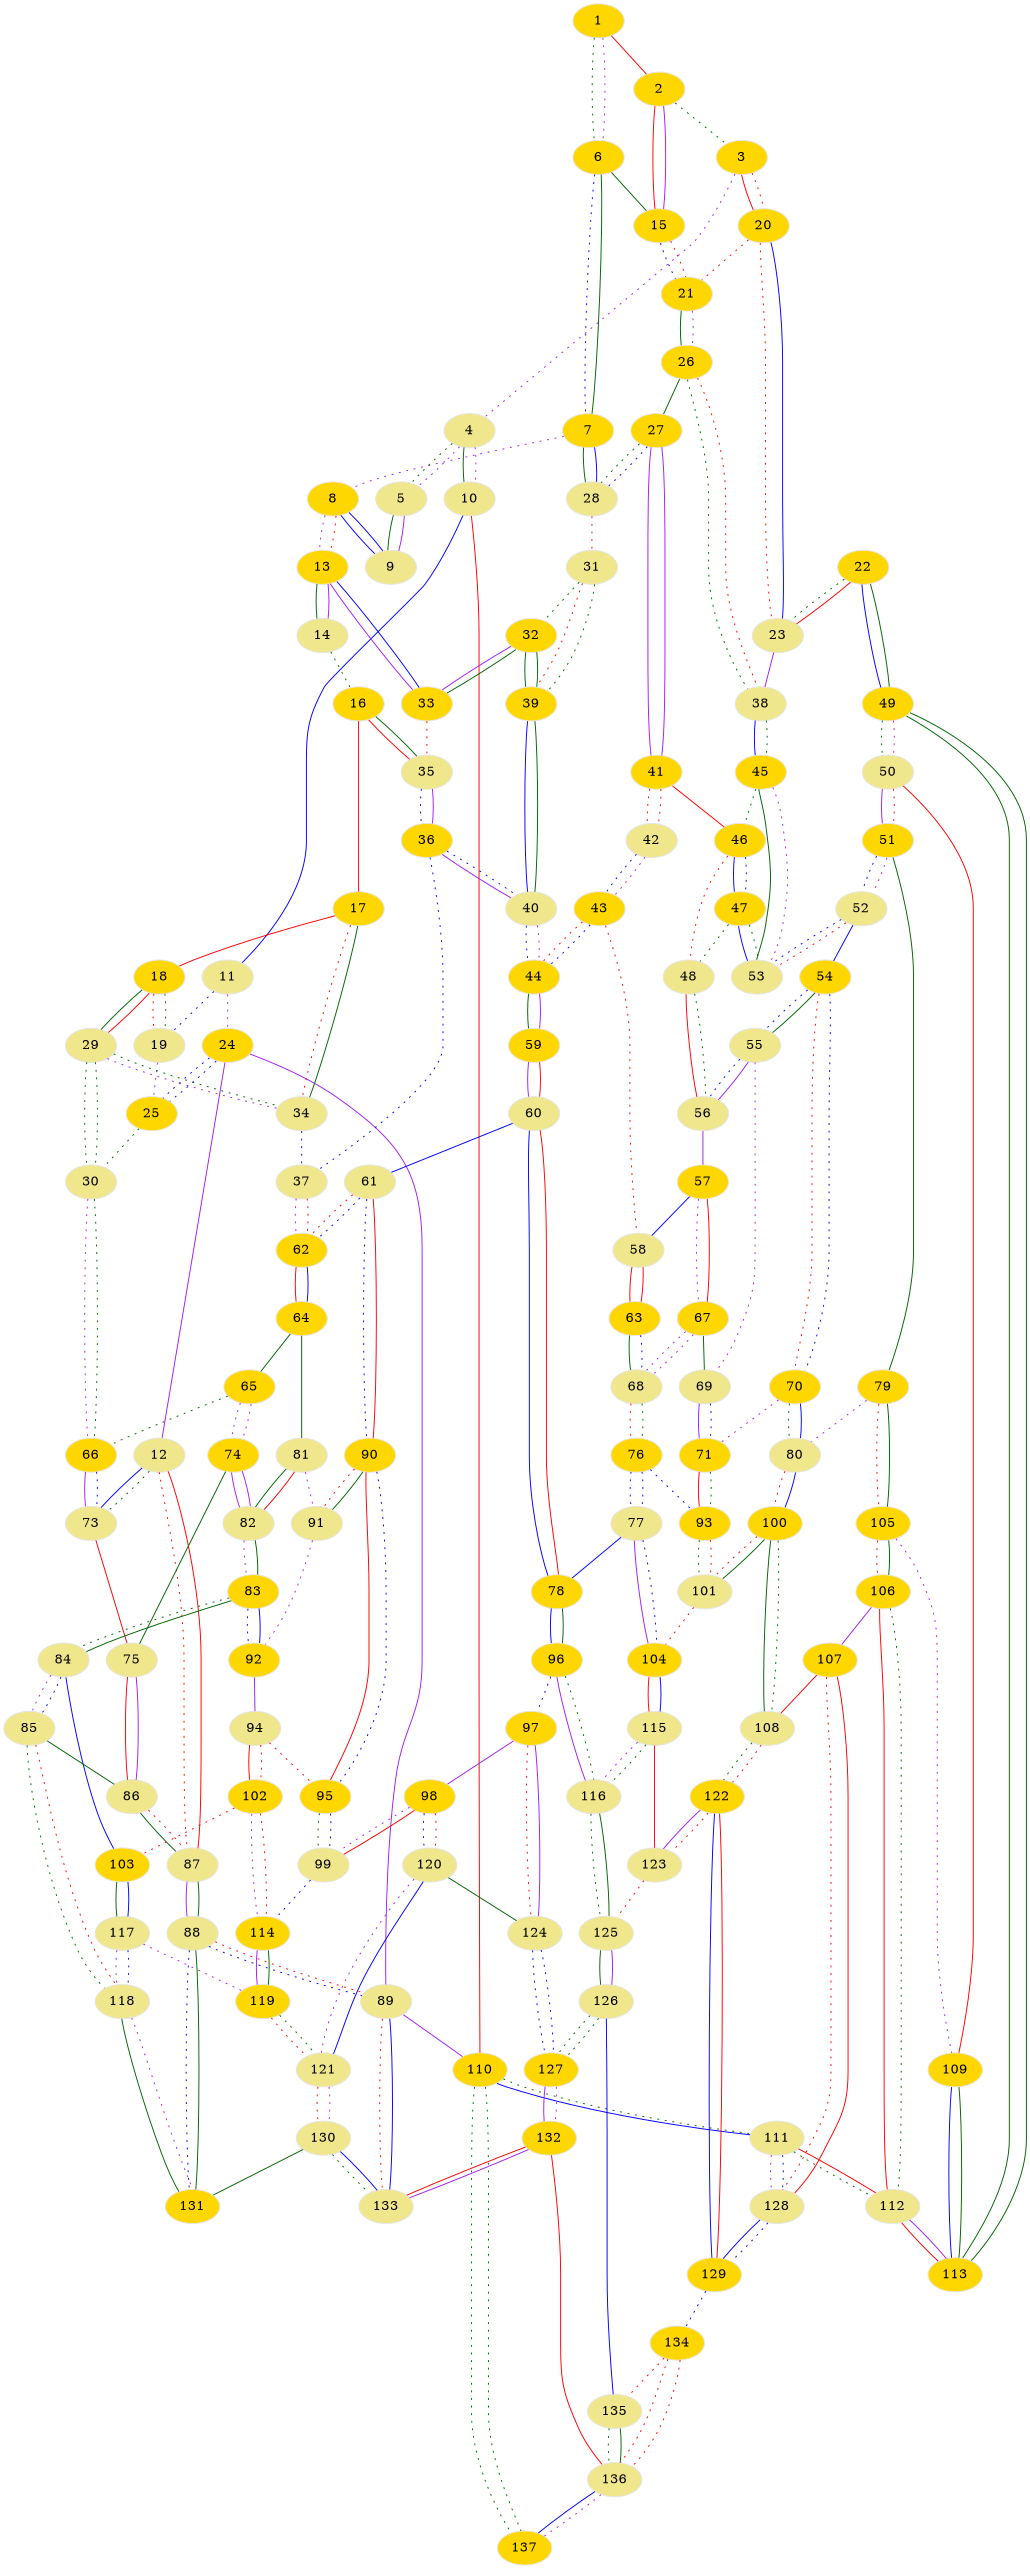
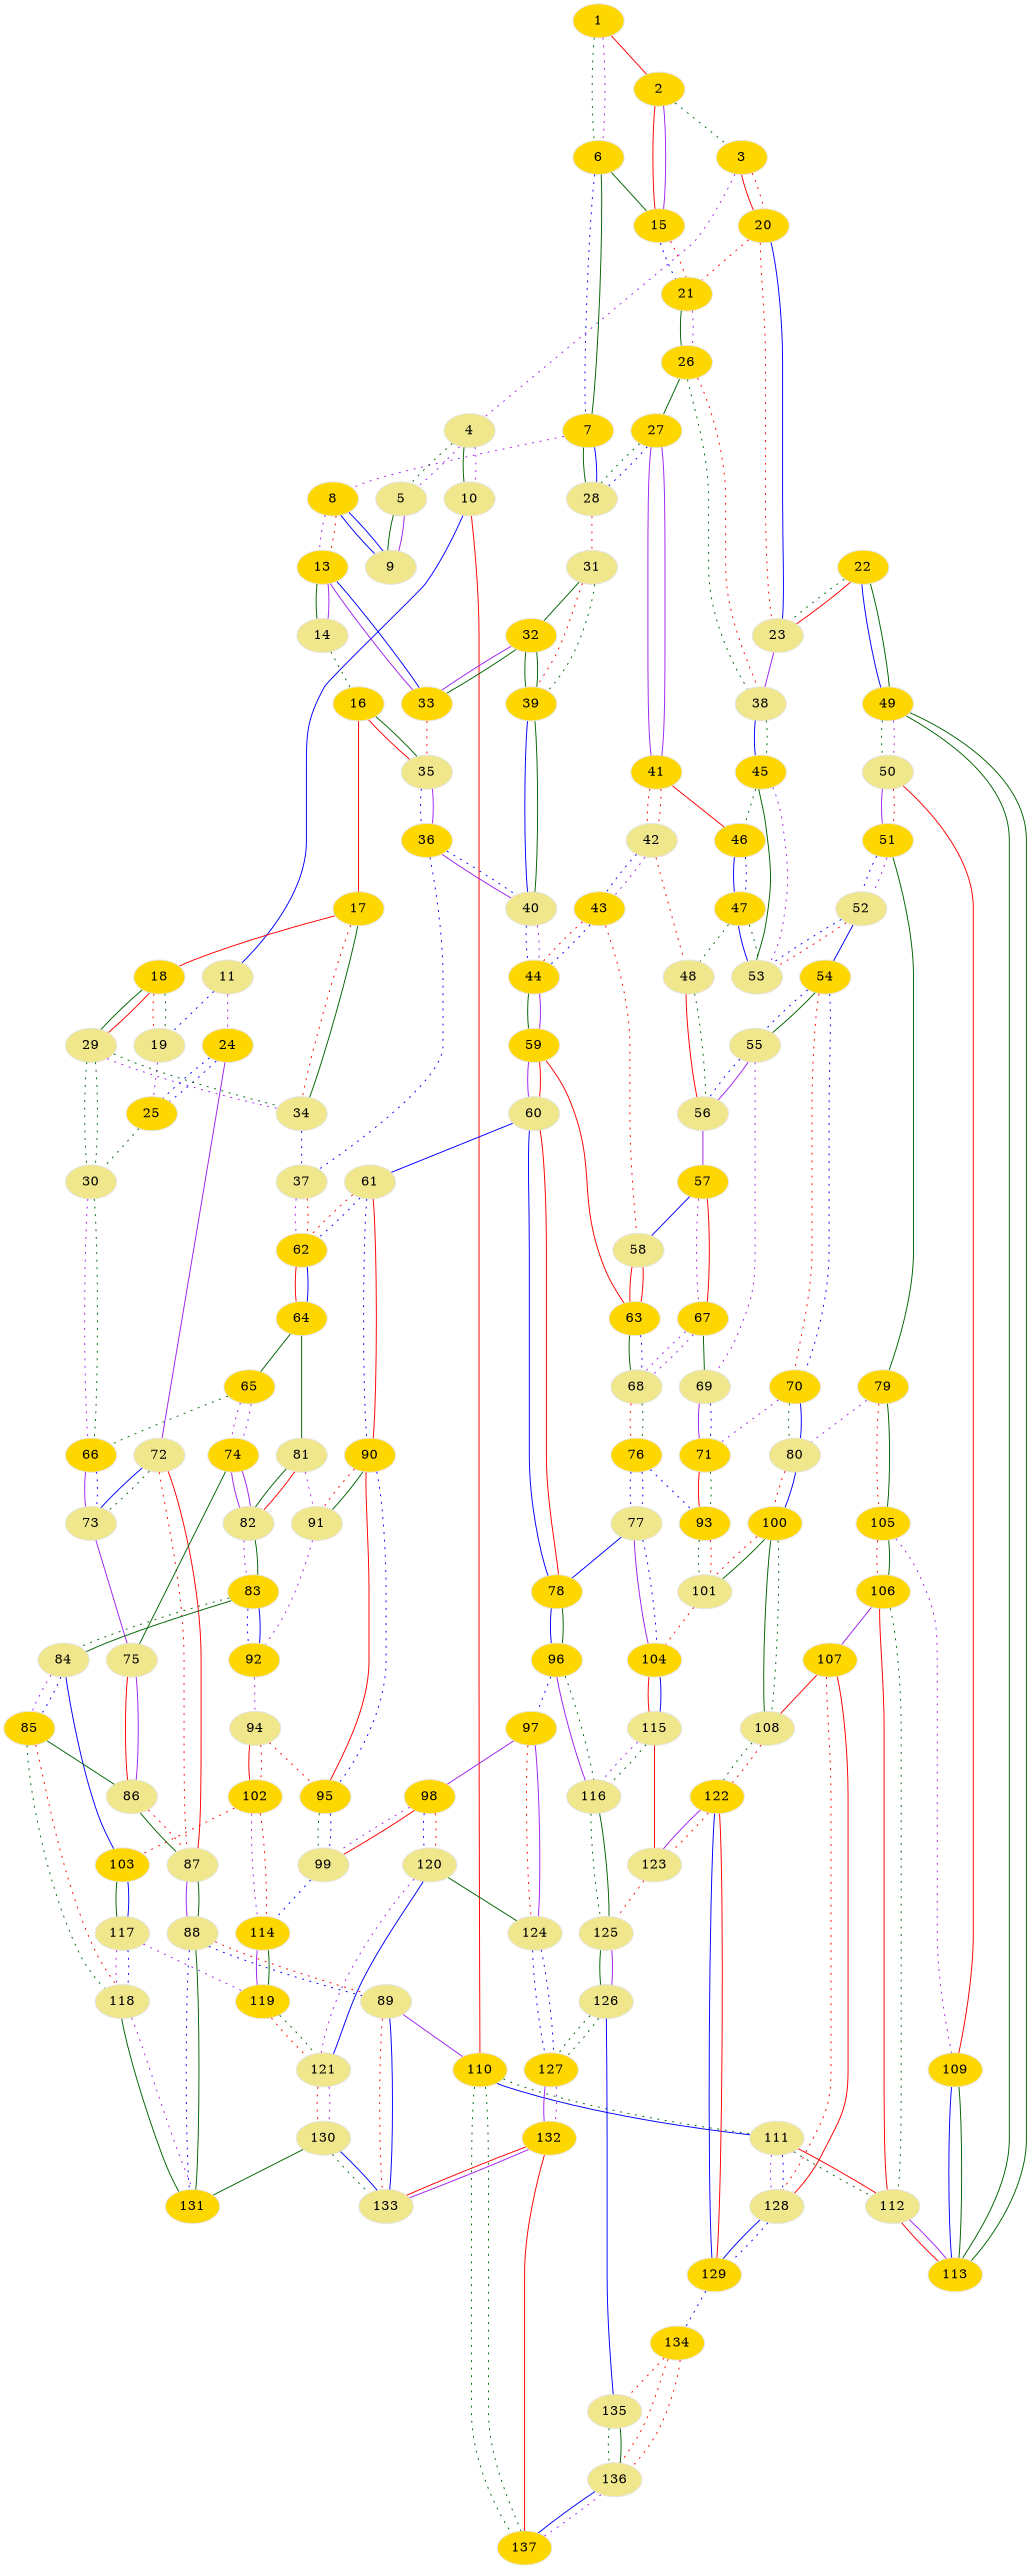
edge "31" -- "32": style dotted -> solid
edge "46" -- "48": now "42" -- "48"
edge "59" -- "63": added
node "12": label "12" -> "72"
edge "24" -- "89": removed
edge "73" -- "75": color red -> purple
edge "92" -- "94": style solid -> dotted
node "85": fillcolor khaki -> gold
edge "132" -- "136": now "132" -- "137"
